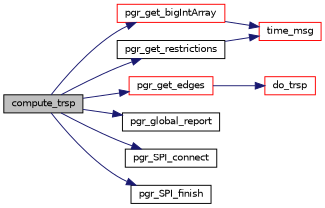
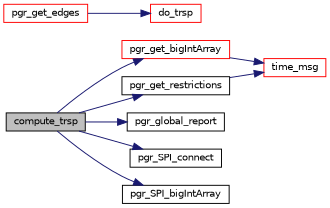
edge "compute_trsp" -> "pgr_get_edges": removed
node "pgr_SPI_finish": label "pgr_SPI_finish" -> "pgr_SPI_bigIntArray"
